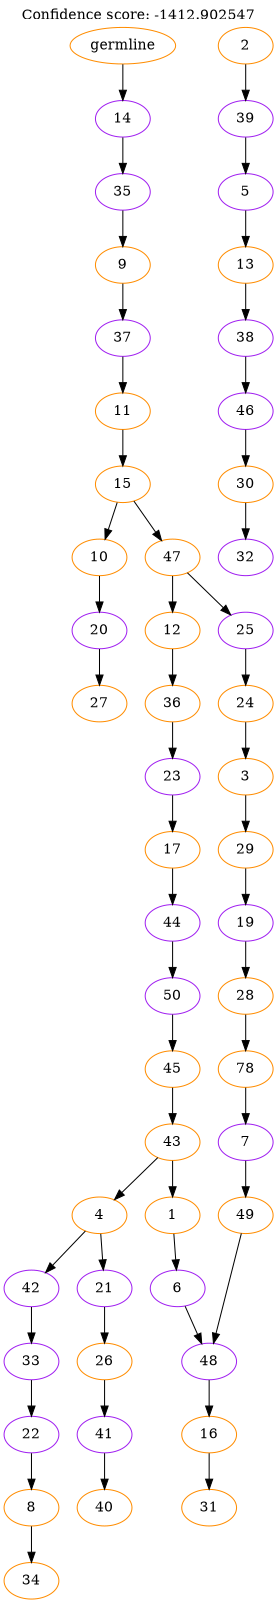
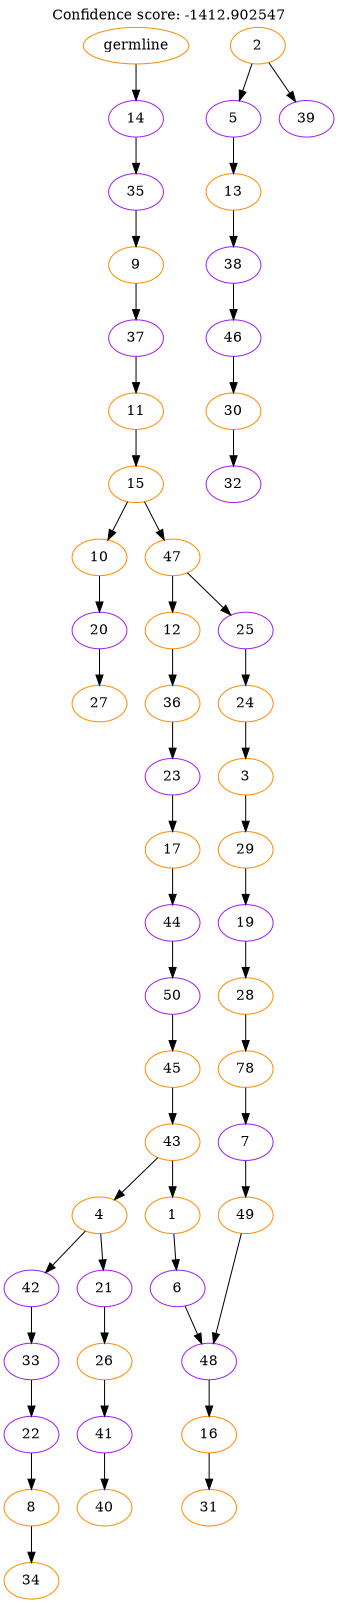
edge "39" -> "5": now "2" -> "5"
